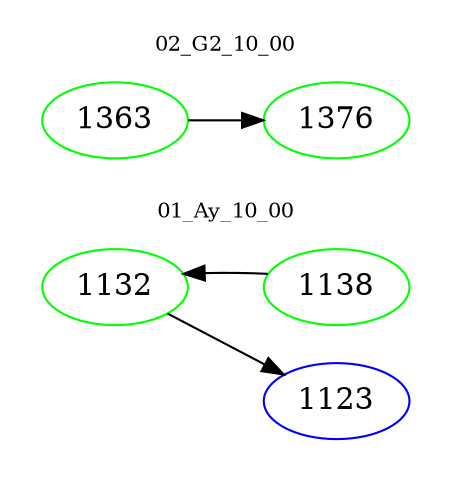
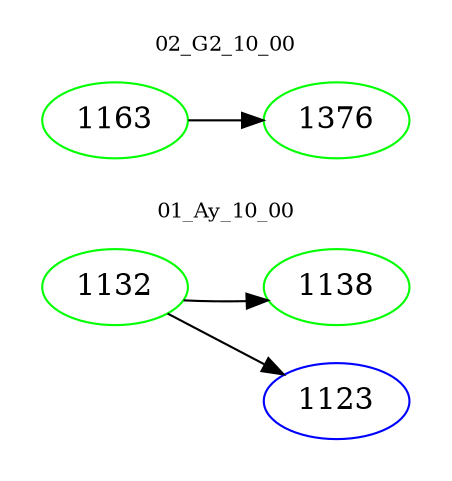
node "1363": label "1363" -> "1163"
edge "1138" -> "1132": reversed
